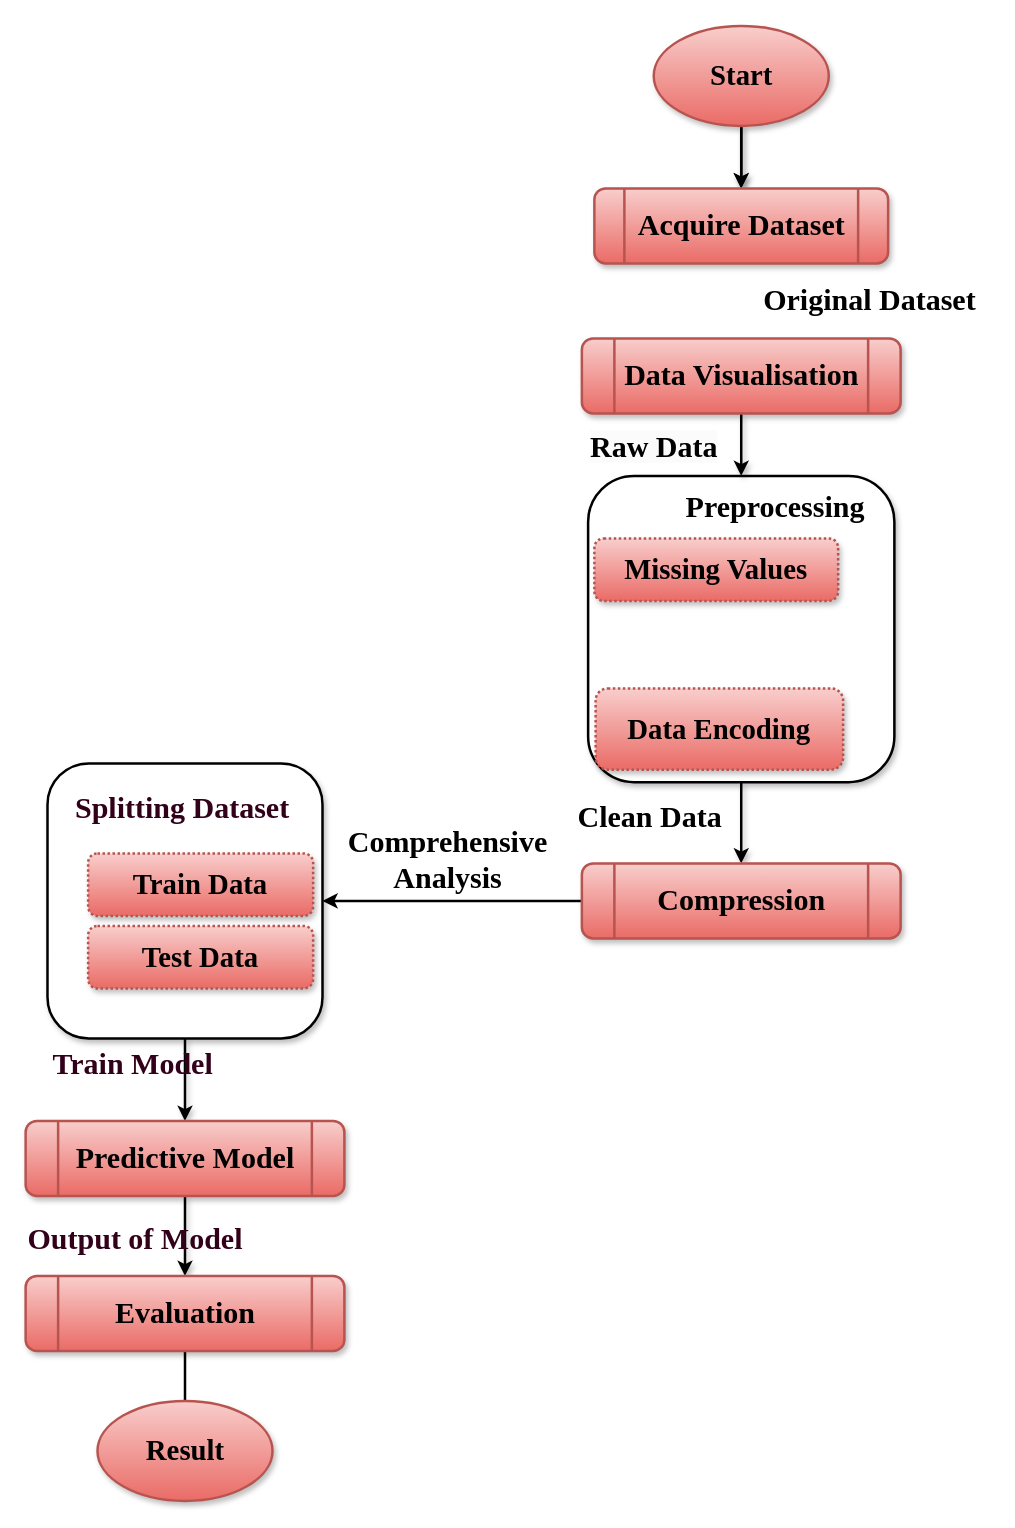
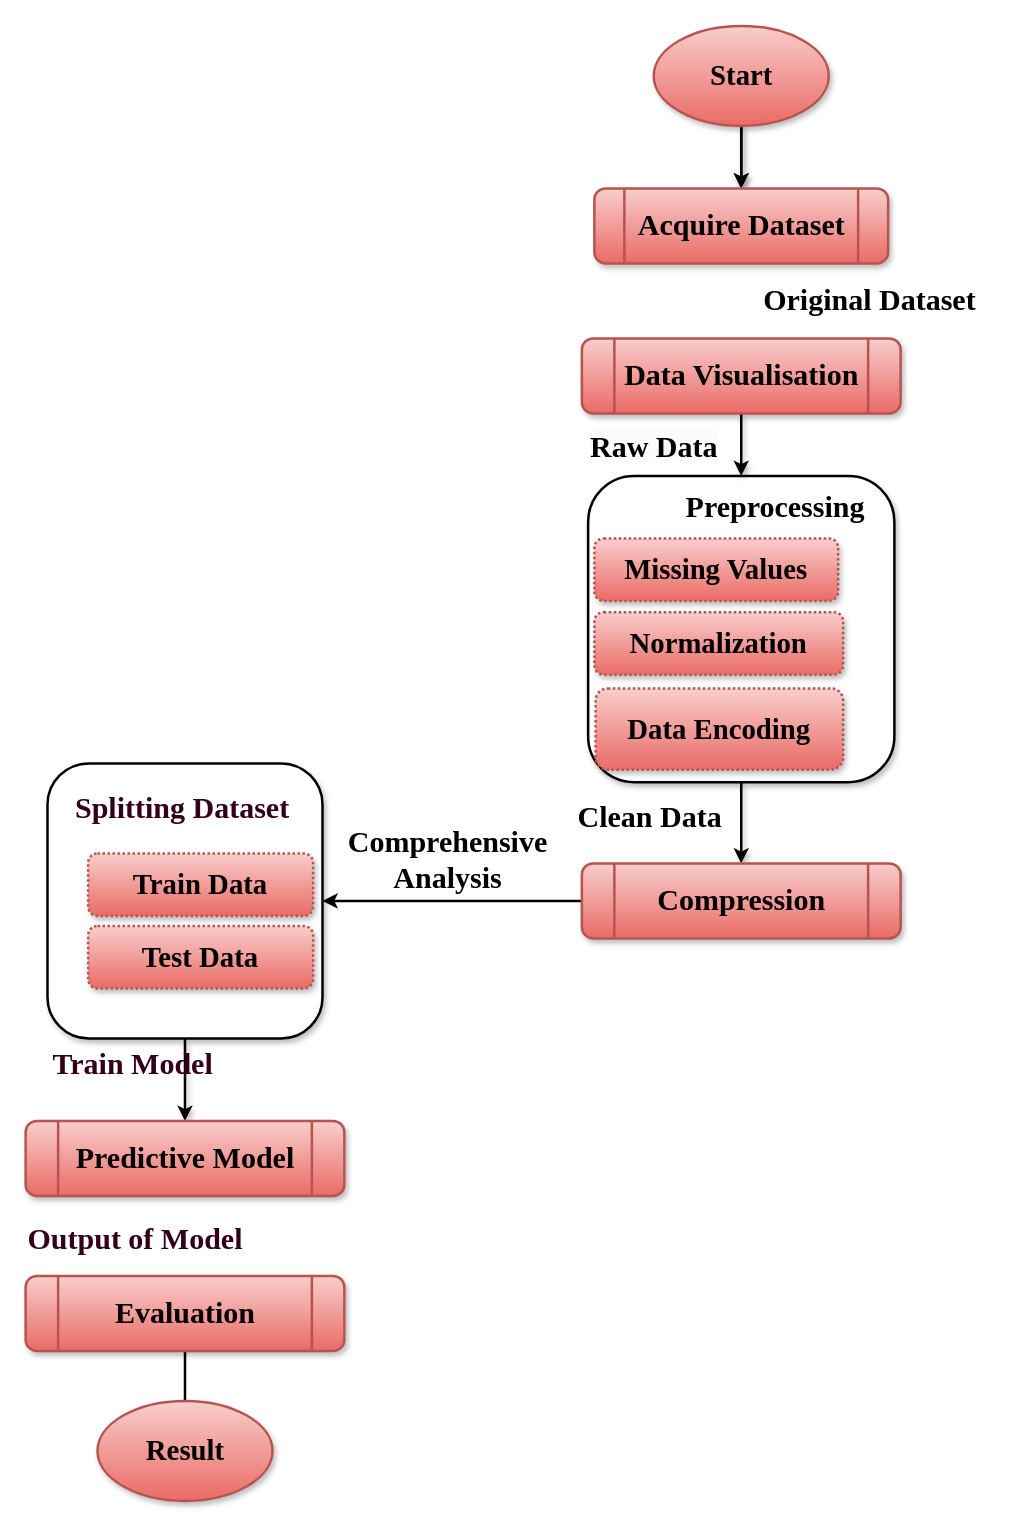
node "Normalization": added
edge "Predictive Model" -> "Evaluation": removed
